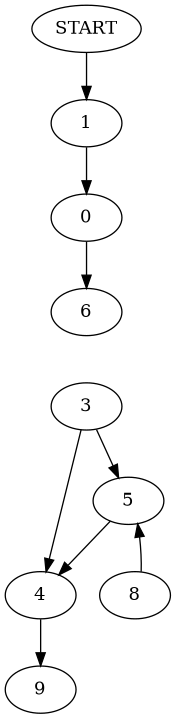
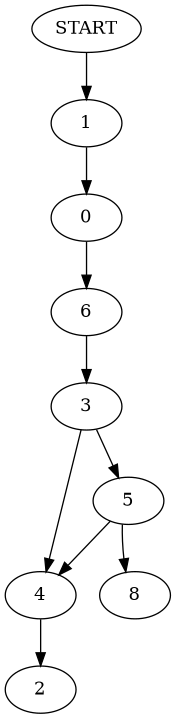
edge "6" -> "3": added
edge "8" -> "5": reversed
node "9": label "9" -> "2"
